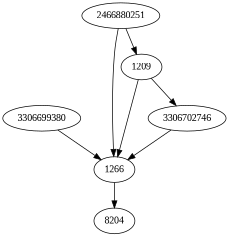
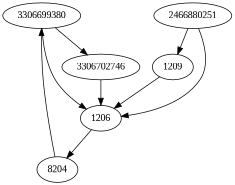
edge "1209" -> "3306702746": now "3306699380" -> "3306702746"
edge "8204" -> "3306699380": added
node "1266": label "1266" -> "1206"
